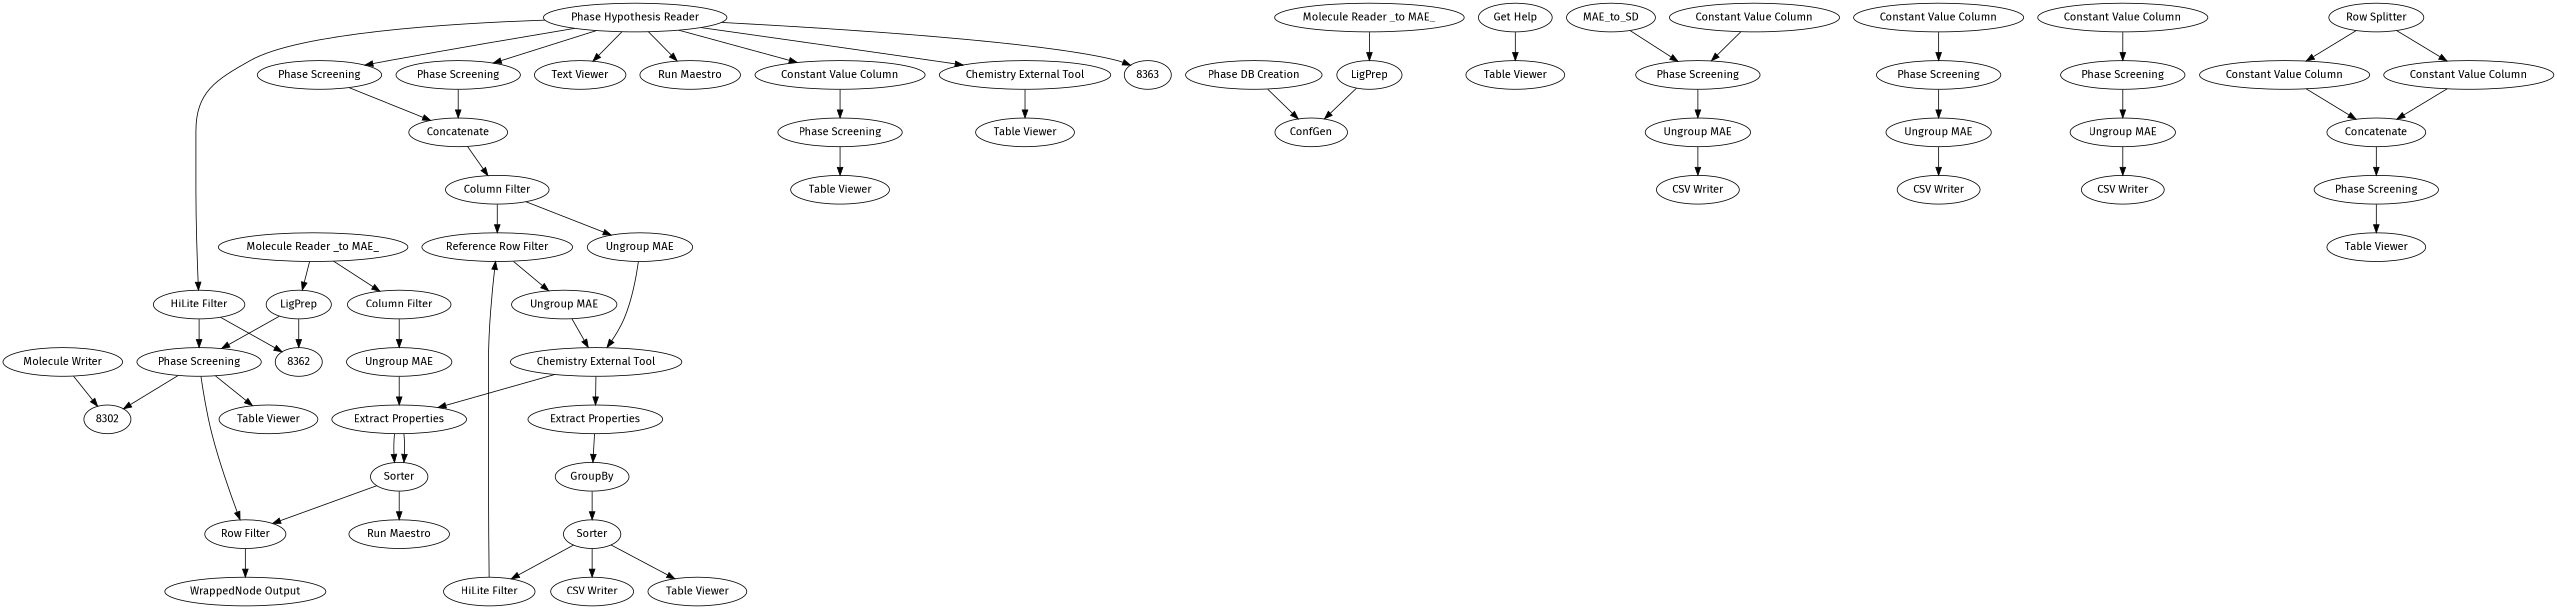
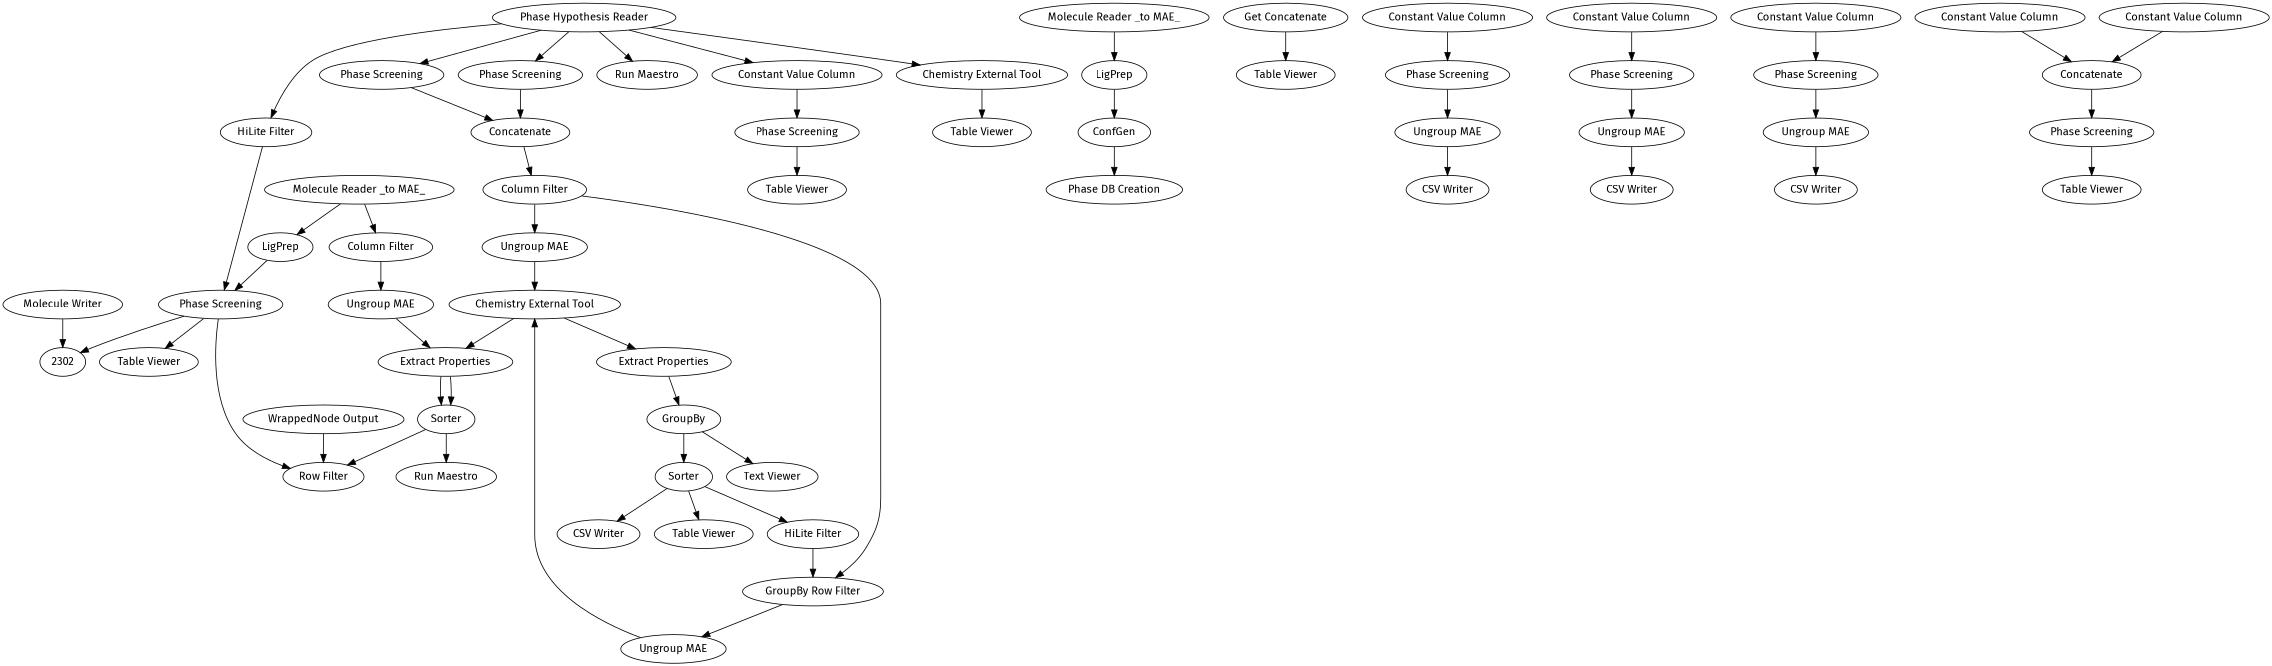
node "Get Help": label "Get Help" -> "Get Concatenate"
node "MAE_to_SD": removed
node "Row Splitter": removed
edge "Phase Hypothesis Reader" -> "Text Viewer": now "GroupBy" -> "Text Viewer"
node "8363": removed
edge "Phase DB Creation" -> "ConfGen": reversed
node "Reference Row Filter": label "Reference Row Filter" -> "GroupBy Row Filter"
node "8362": removed
node "8302": label "8302" -> "2302"
edge "Row Filter" -> "WrappedNode Output": reversed
